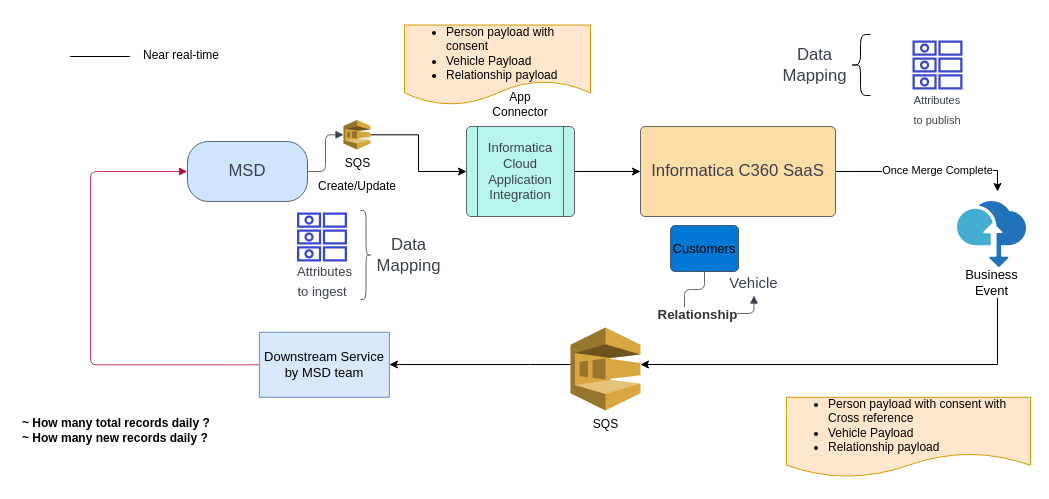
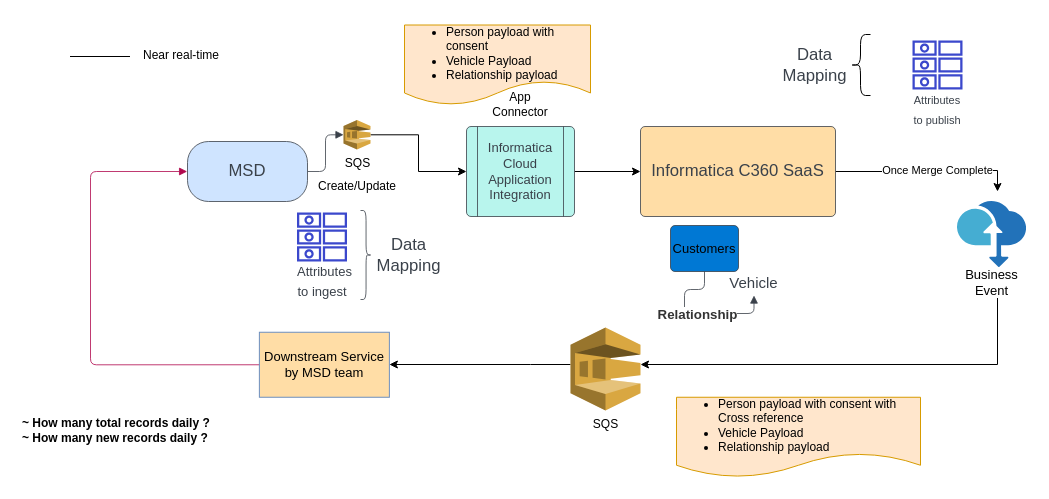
node "Downstream Service by MSD team": fillcolor #dae8fc -> #ffdda6
node "Person payload with consent with Cross reference Vehicle Payload Relationship payload": moved (909, 437) -> (799, 437)
